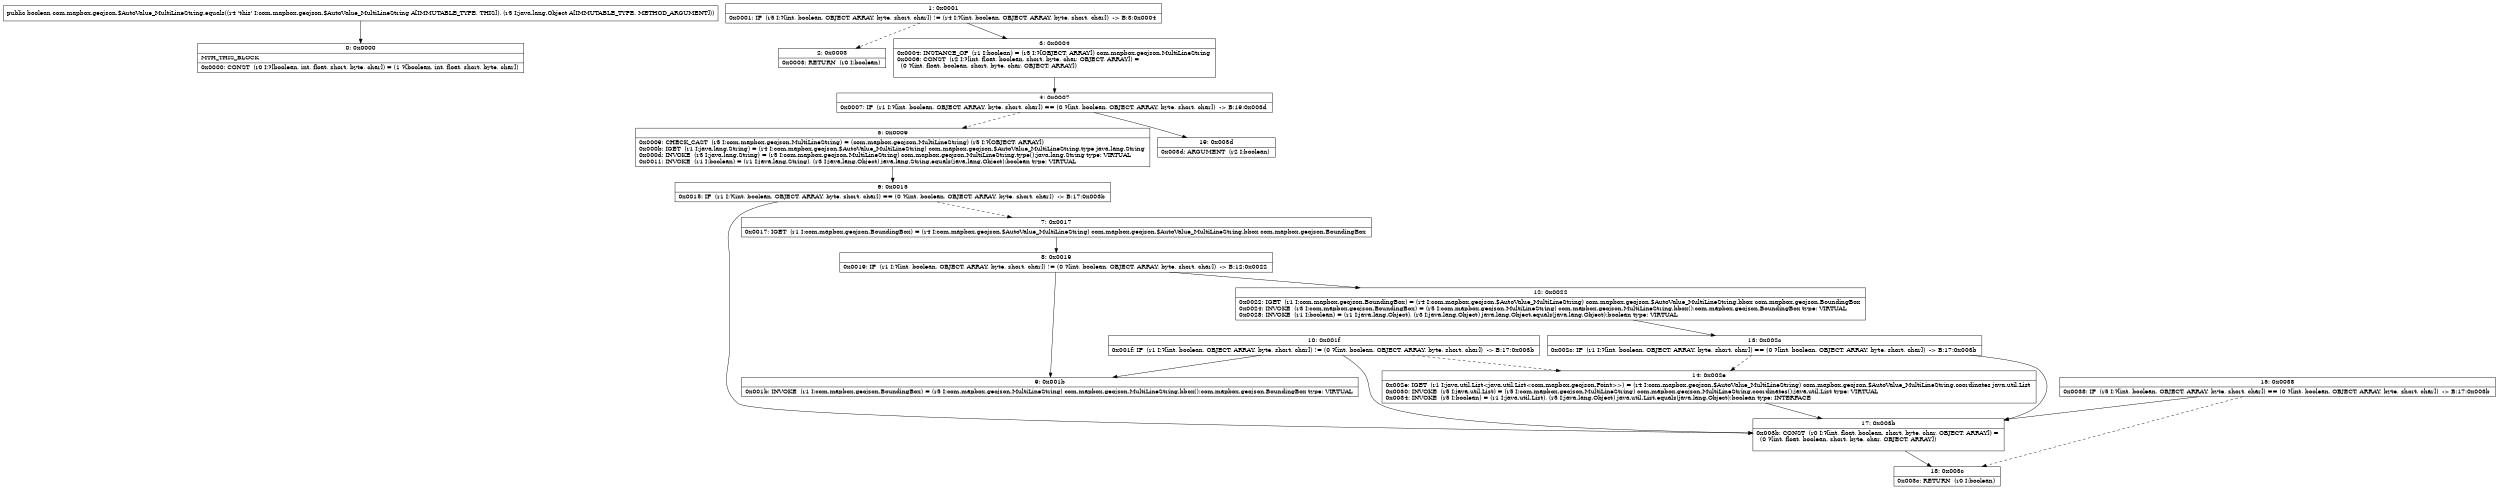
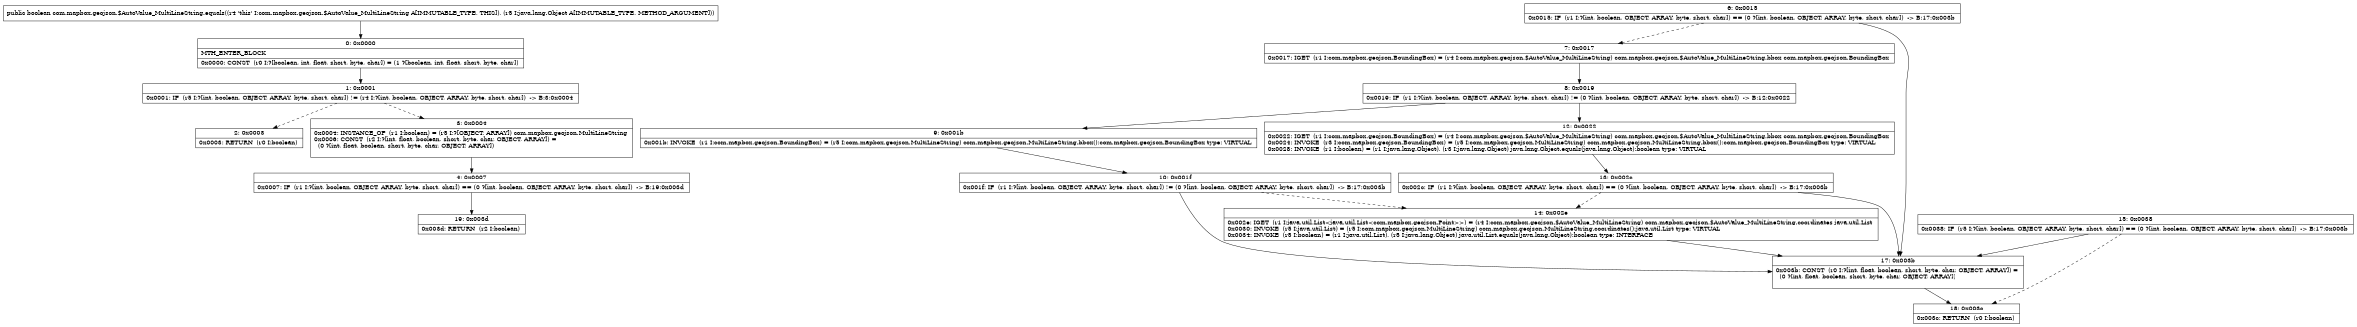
edge "1: 0x0001" -> "3: 0x0004": style solid -> dashed
node "0: 0x0000": text "MTH_THIS_BLOCK" -> "MTH_ENTER_BLOCK"
edge "0: 0x0000" -> "1: 0x0001": added
node "5: 0x0009": removed
node "19: 0x003d": text "0x003d: ARGUMENT  (r2 I:boolean)" -> "0x003d: RETURN  (r2 I:boolean)"
edge "10: 0x001f" -> "9: 0x001b": reversed
